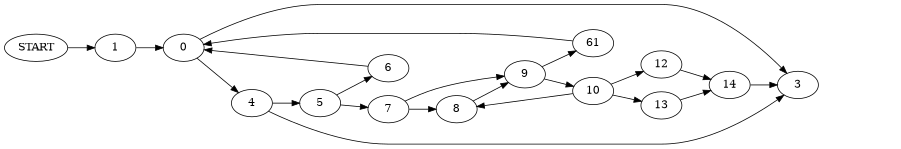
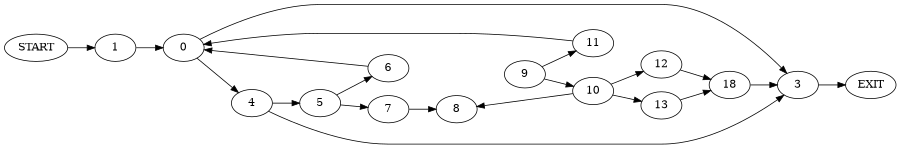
node "61": label "61" -> "11"
edge "7" -> "9": removed
node "14": label "14" -> "18"
node "EXIT": added
edge "8" -> "9": removed
